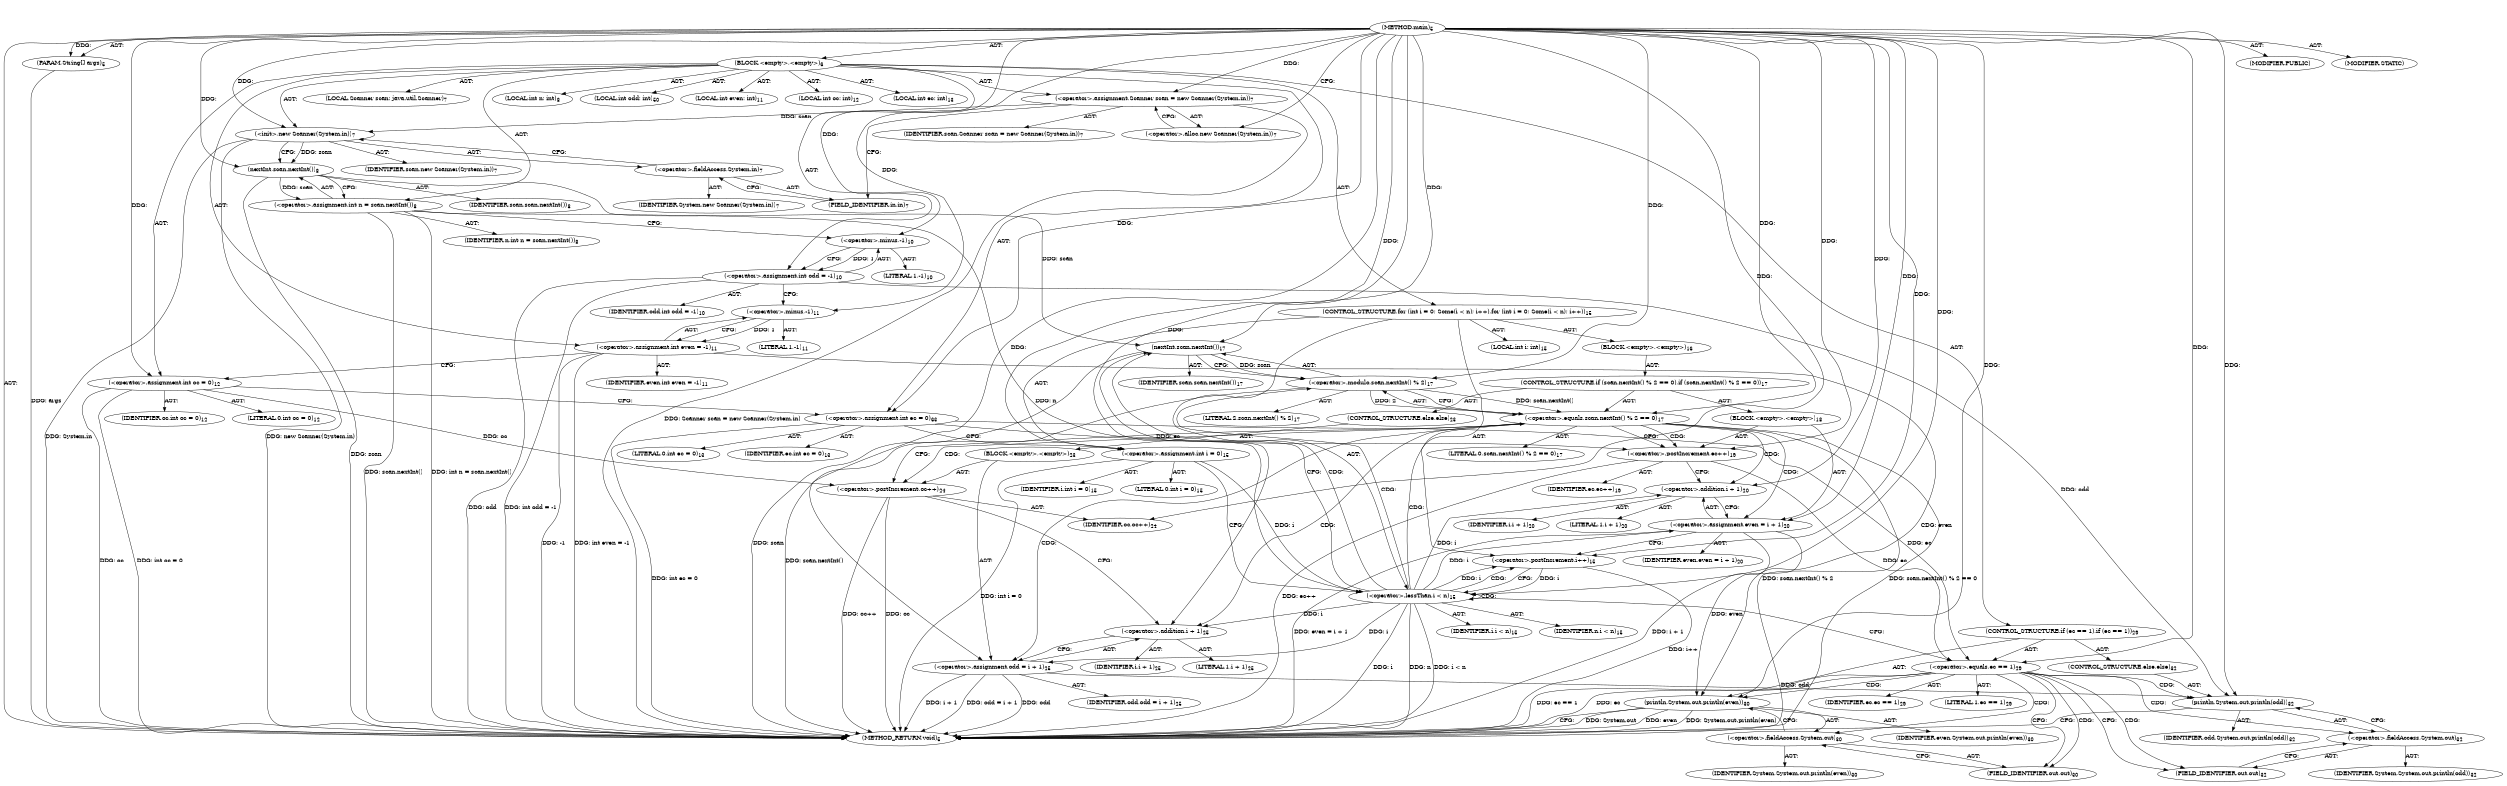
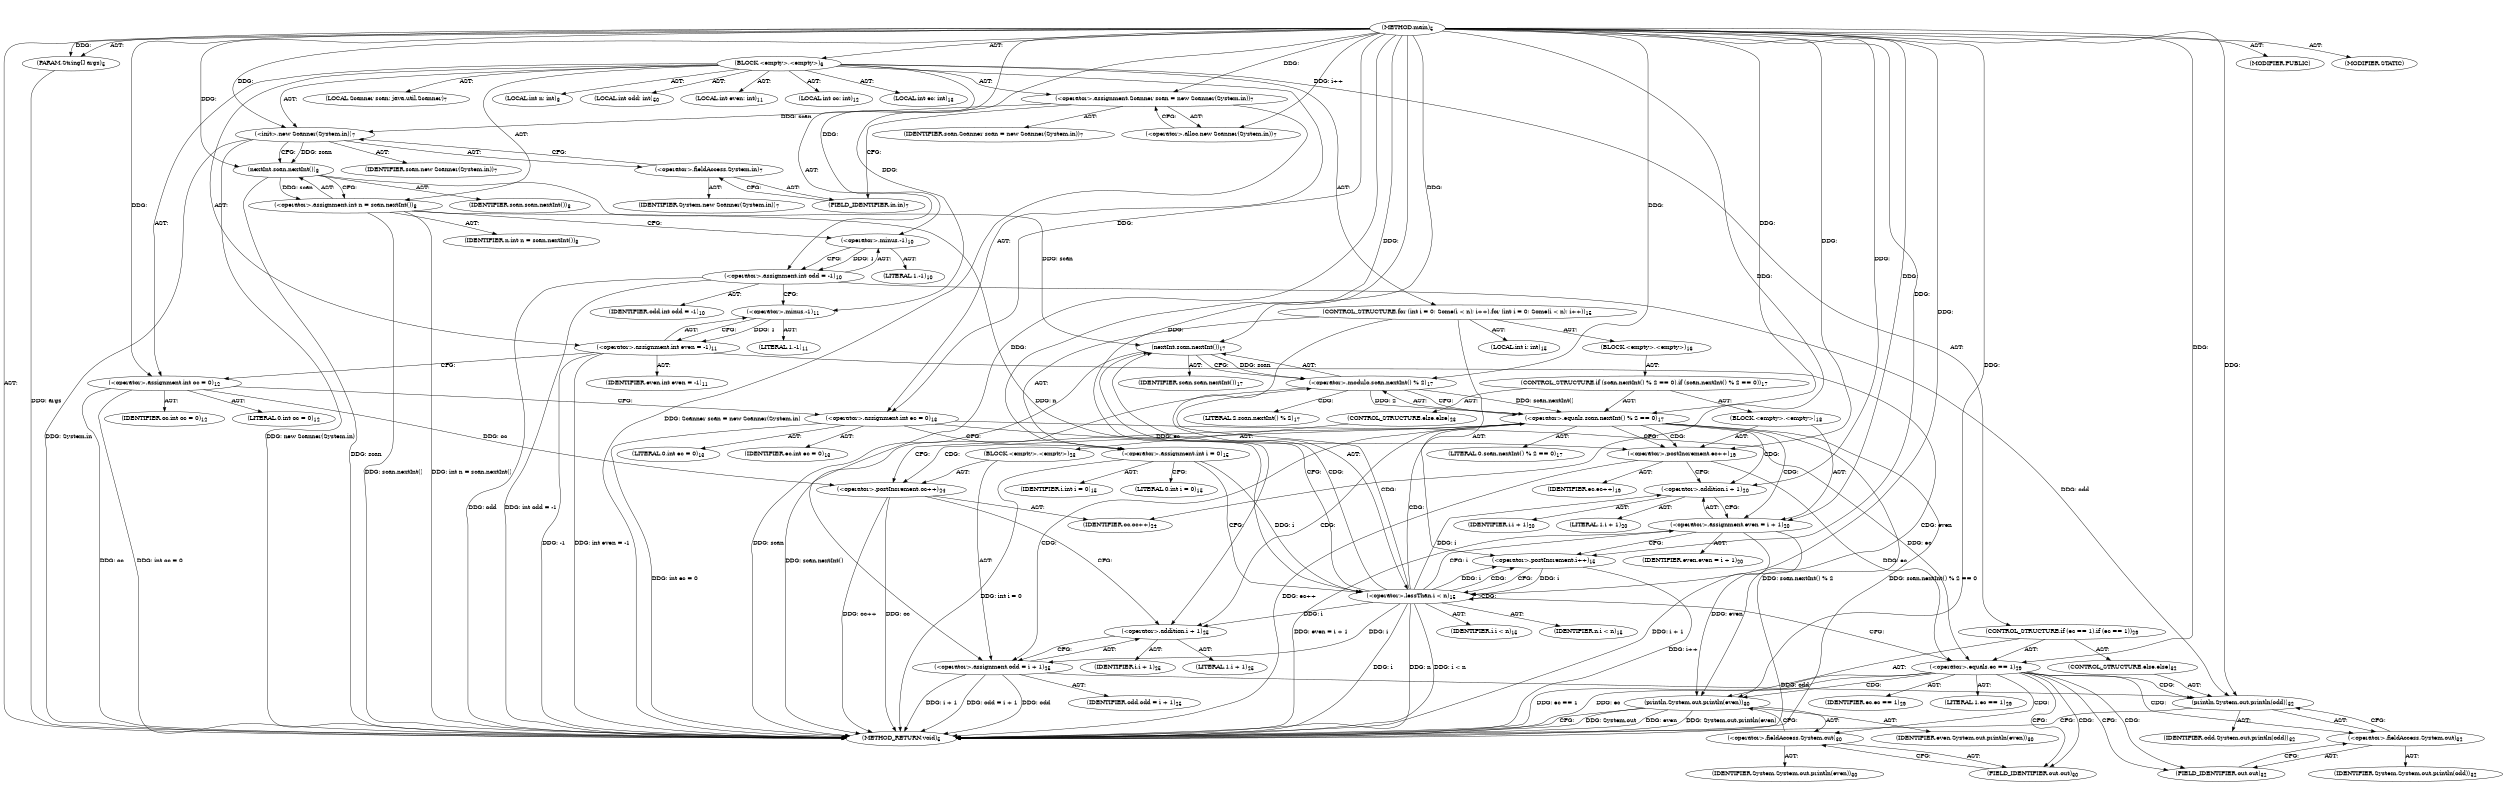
edge "(METHOD,main)" -> "(<operator>.alloc,new Scanner(System.in))": label "CFG: " -> "DDG: i++"
edge "(<operator>.modulo,scan.nextInt() % 2)" -> "(LITERAL,2,scan.nextInt() % 2)": label "AST: " -> "CDG: "
node "(<operator>.assignment,int ec = 0)": text "63" -> "13"
edge "(<operator>.assignment,int i = 0)" -> "(LITERAL,0,int i = 0)": label "AST: " -> "CFG: "
edge "(<operator>.lessThan,i < n)" -> "(<operator>.assignment,even = i + 1)": label "DDG: i" -> "CFG: i"
